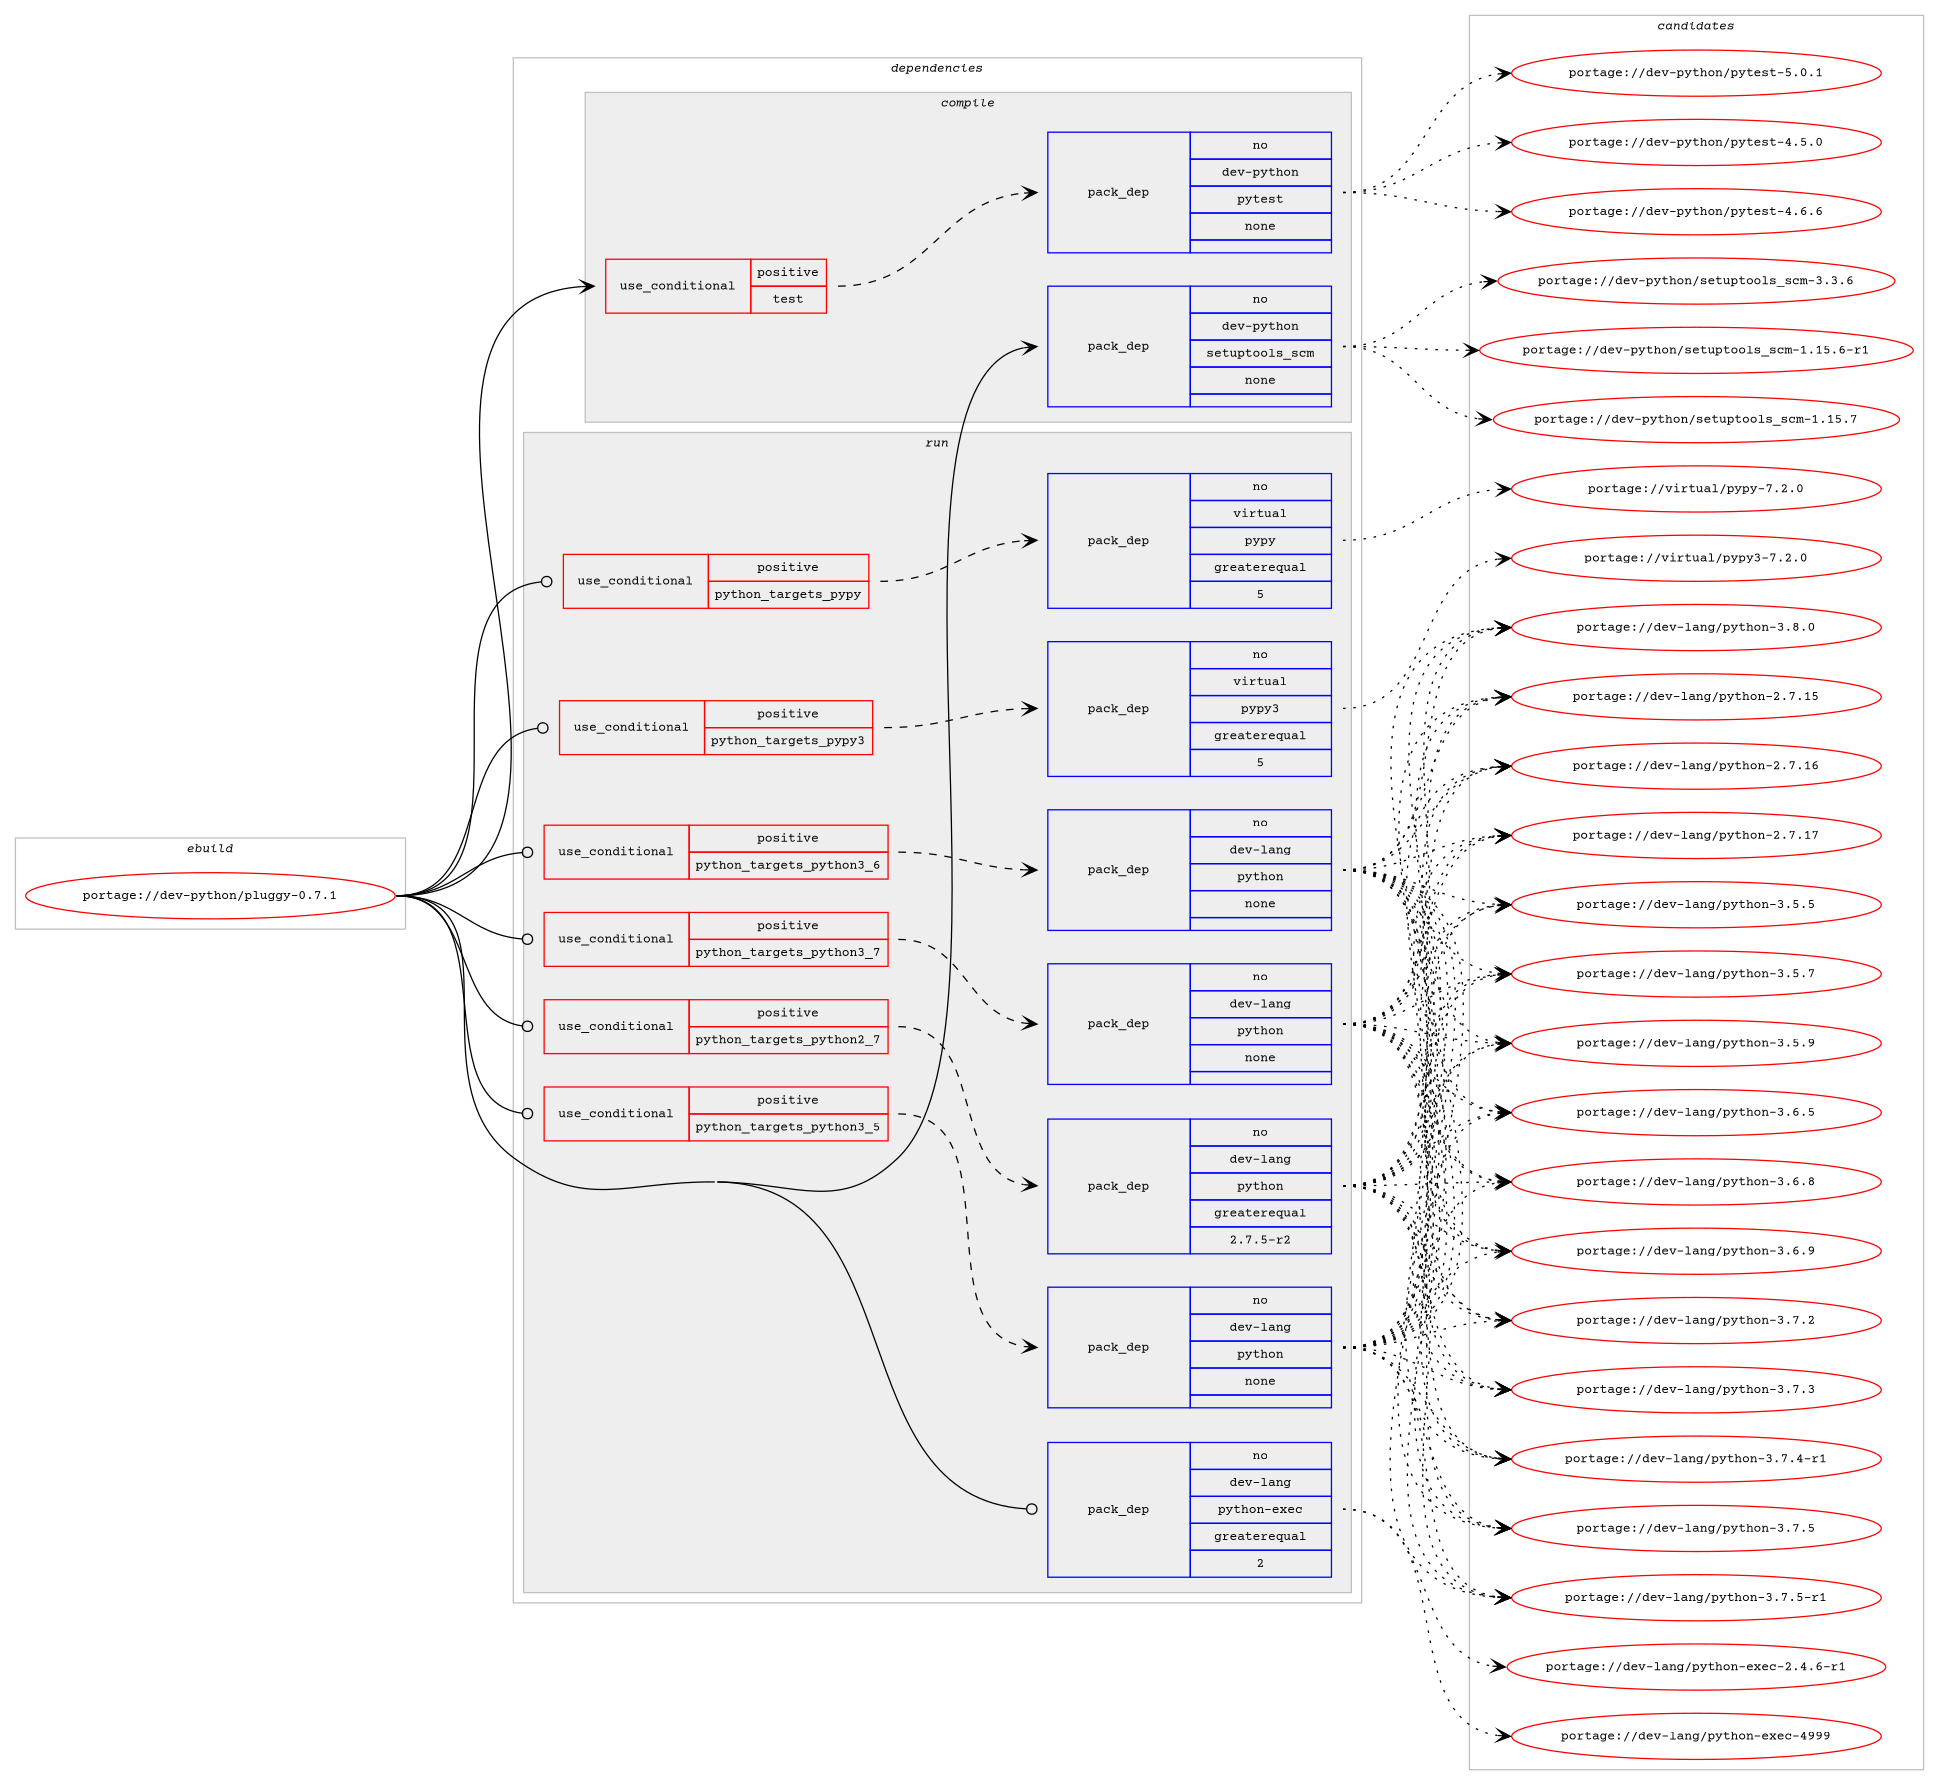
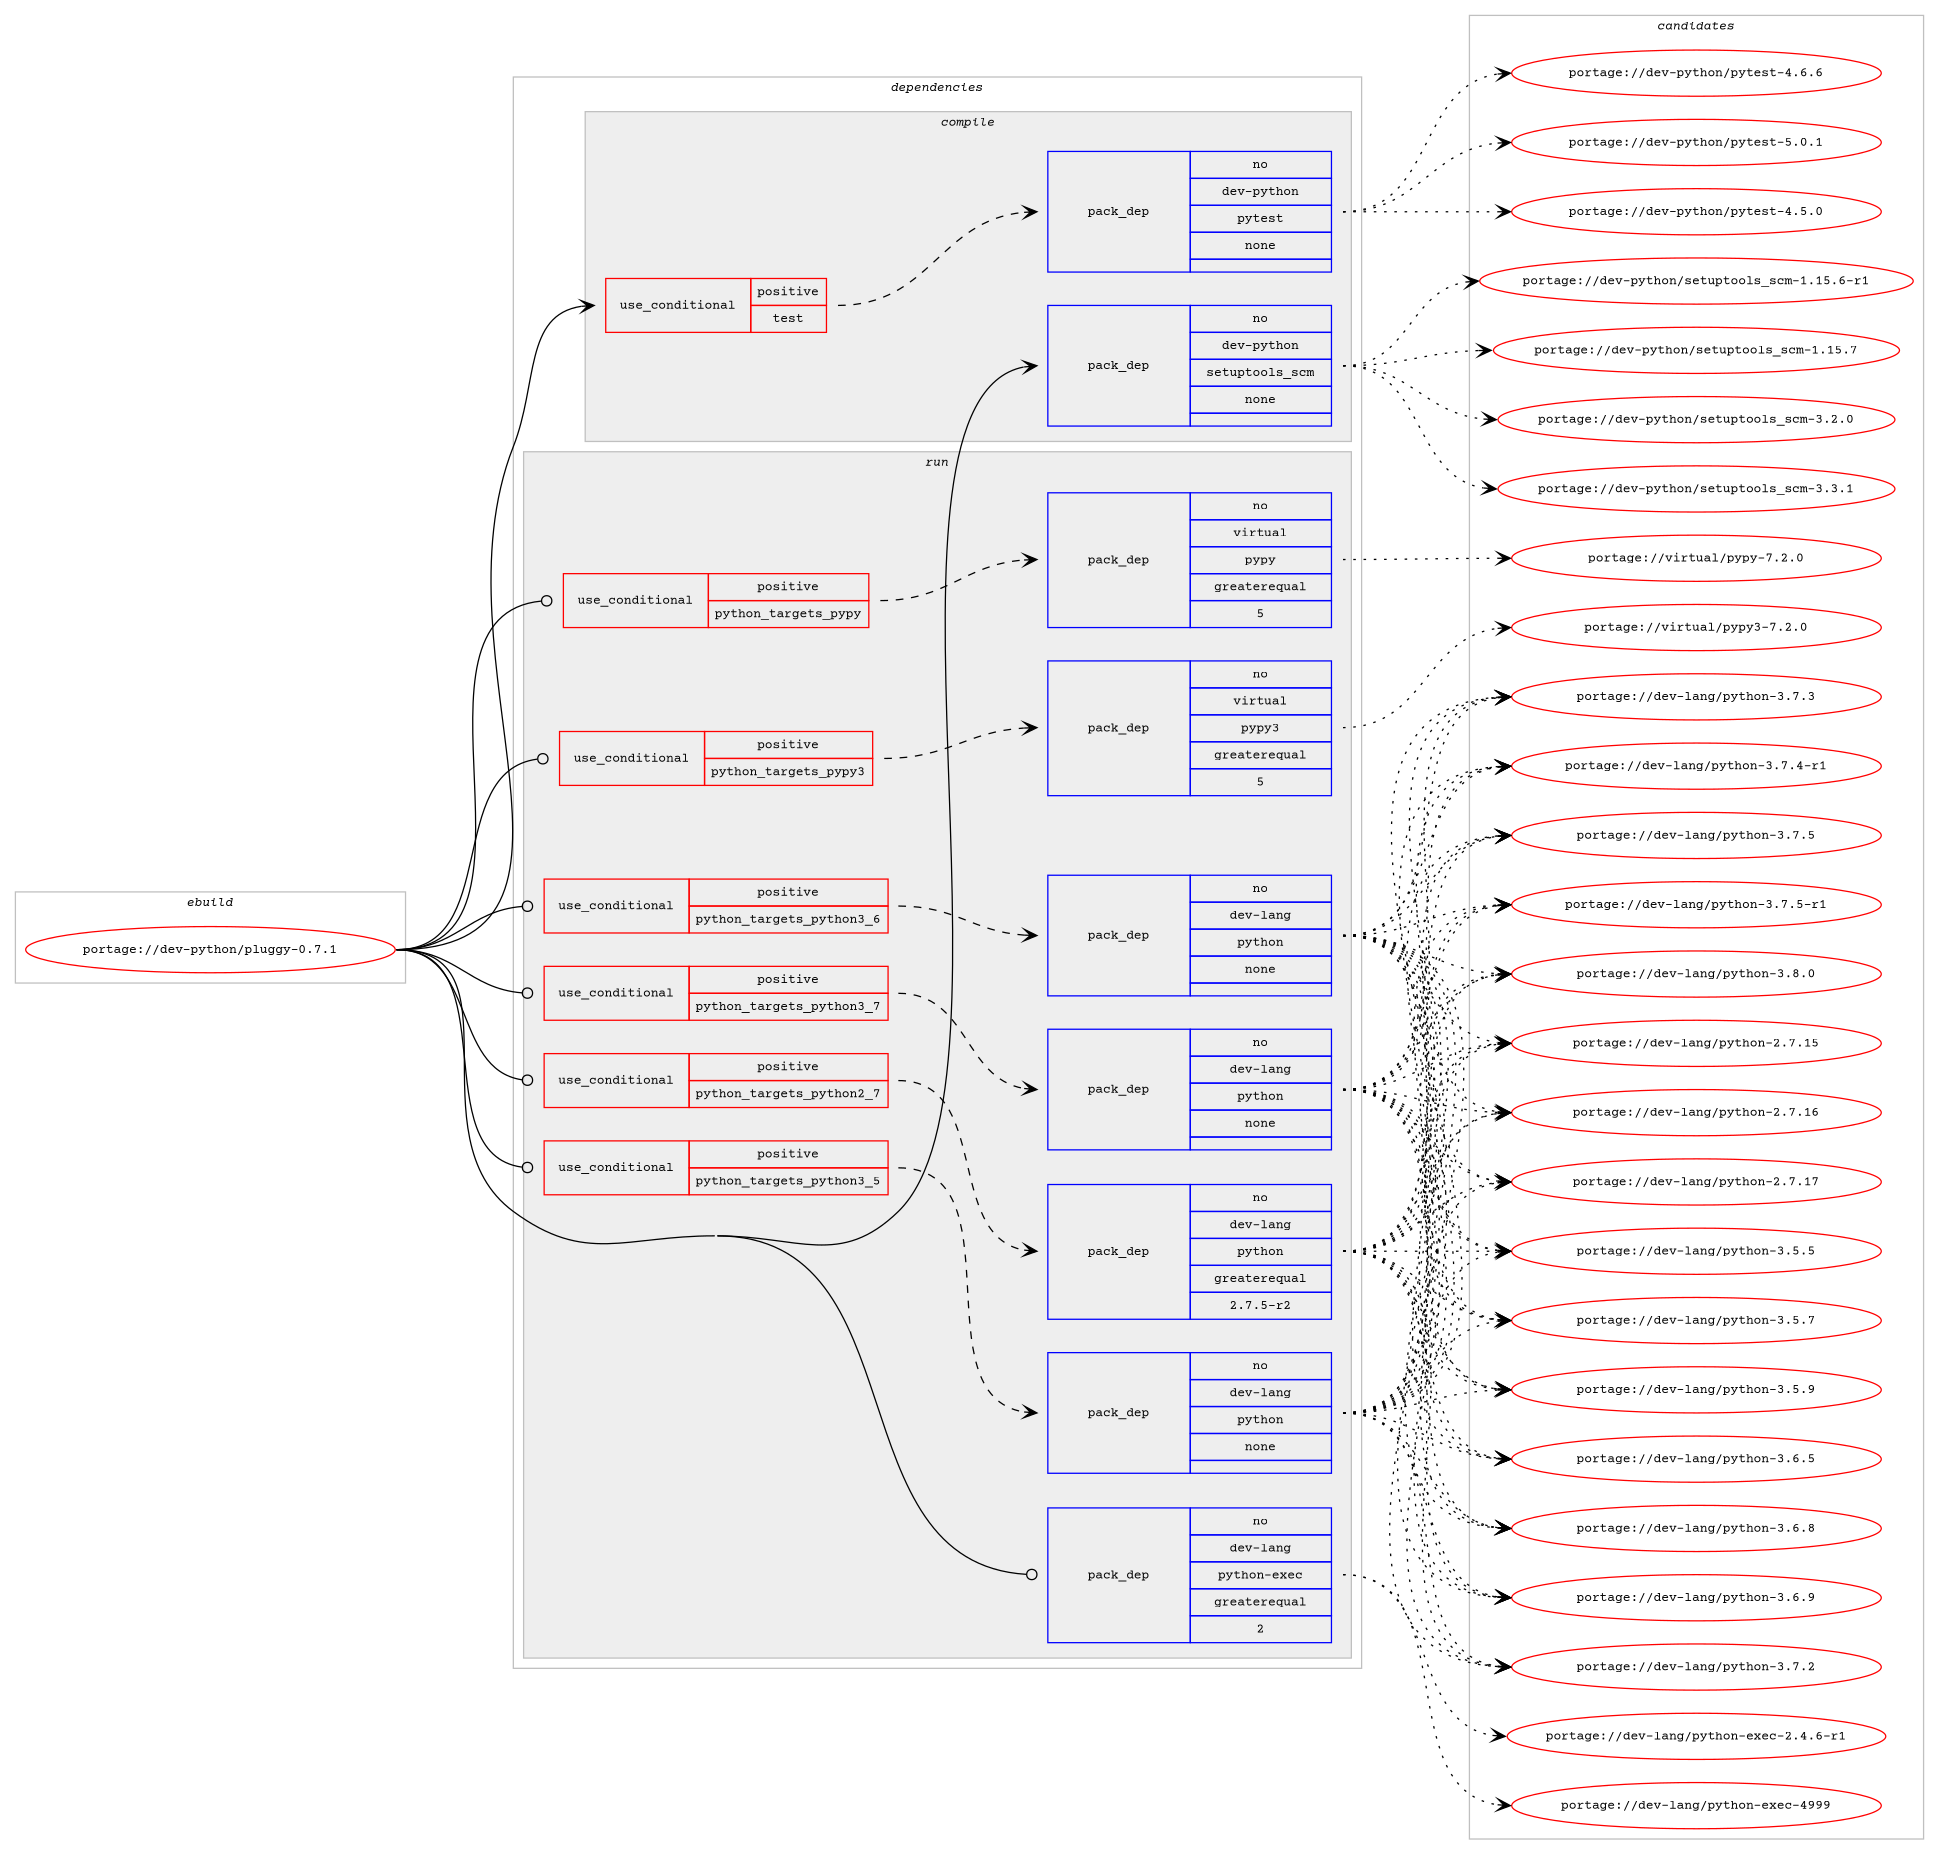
node "portage://dev-python/setuptools_scm-3.3.6": label "portage://dev-python/setuptools_scm-3.3.6" -> "portage://dev-python/setuptools_scm-3.3.1"
node "portage://dev-python/setuptools_scm-3.2.0": added
